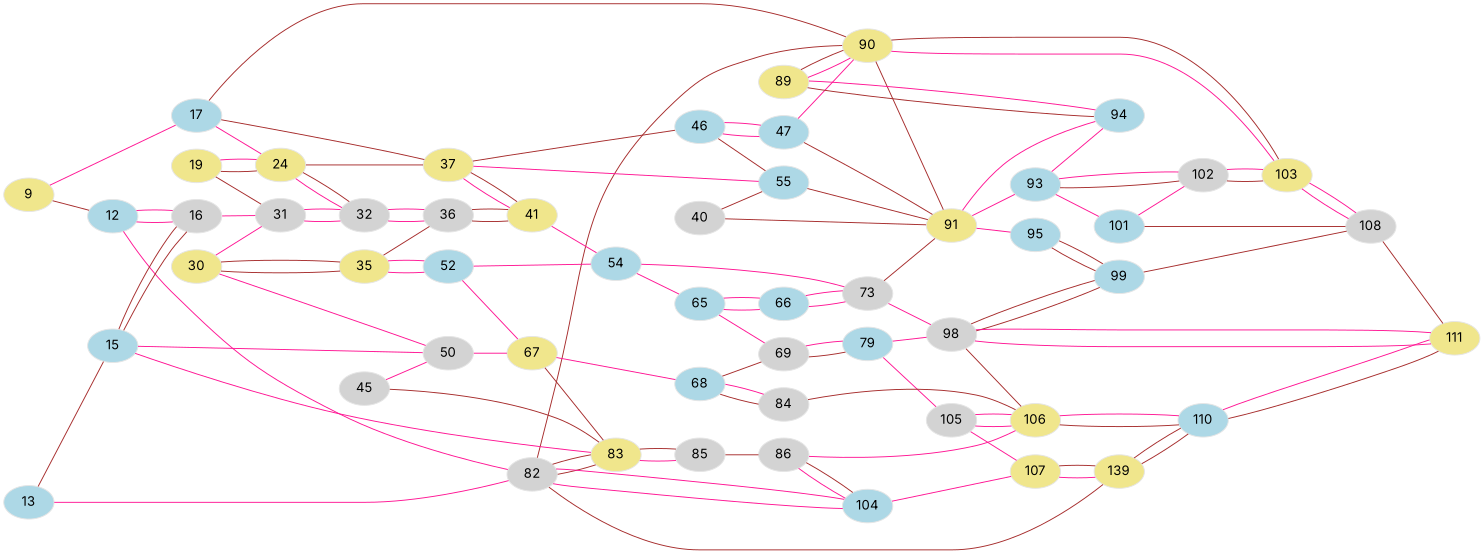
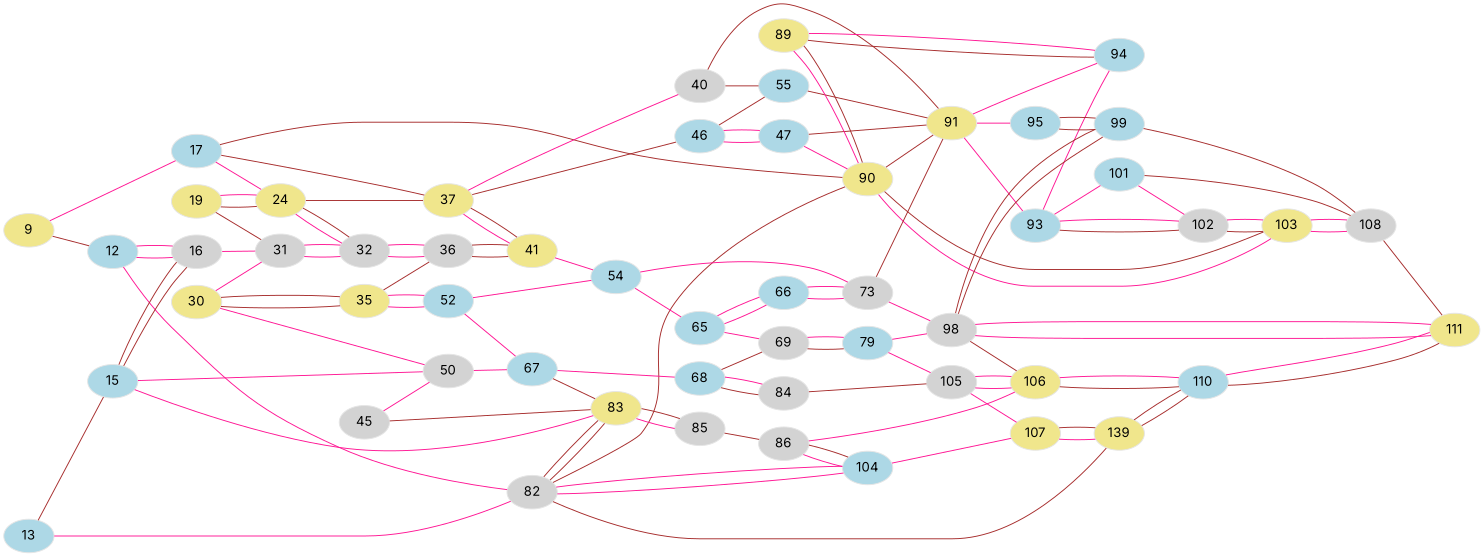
edge "37" -- "55": now "37" -- "40"
node "67": fillcolor khaki -> lightblue
edge "84" -- "106": now "84" -- "105"
